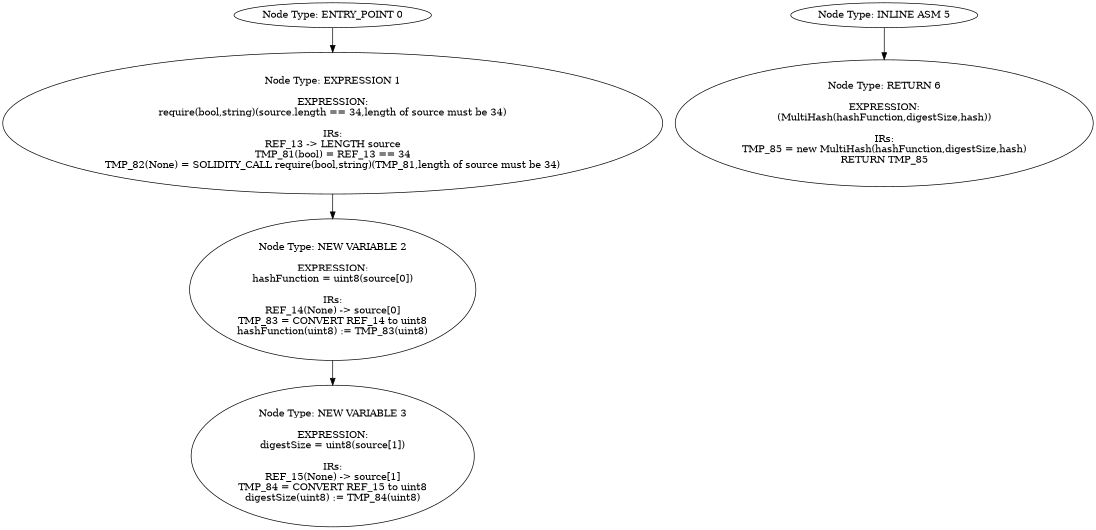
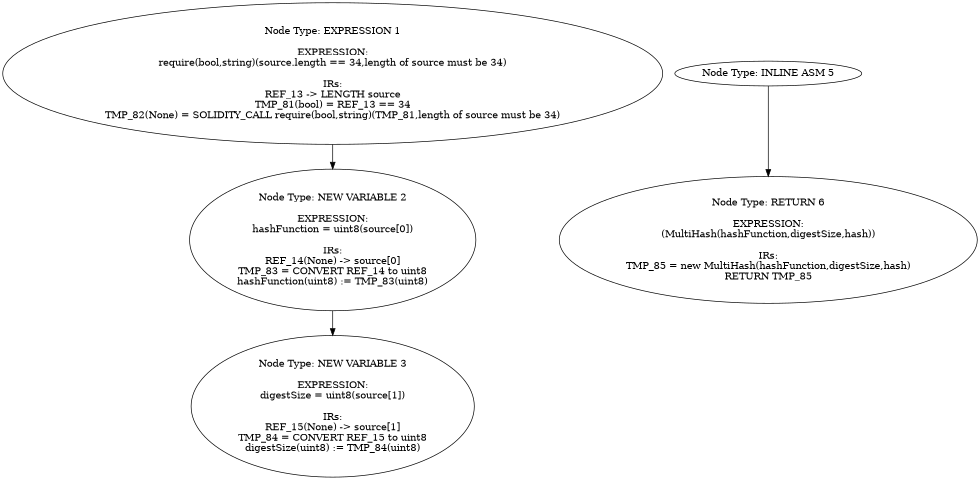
node "Node Type: ENTRY_POINT 0": removed
